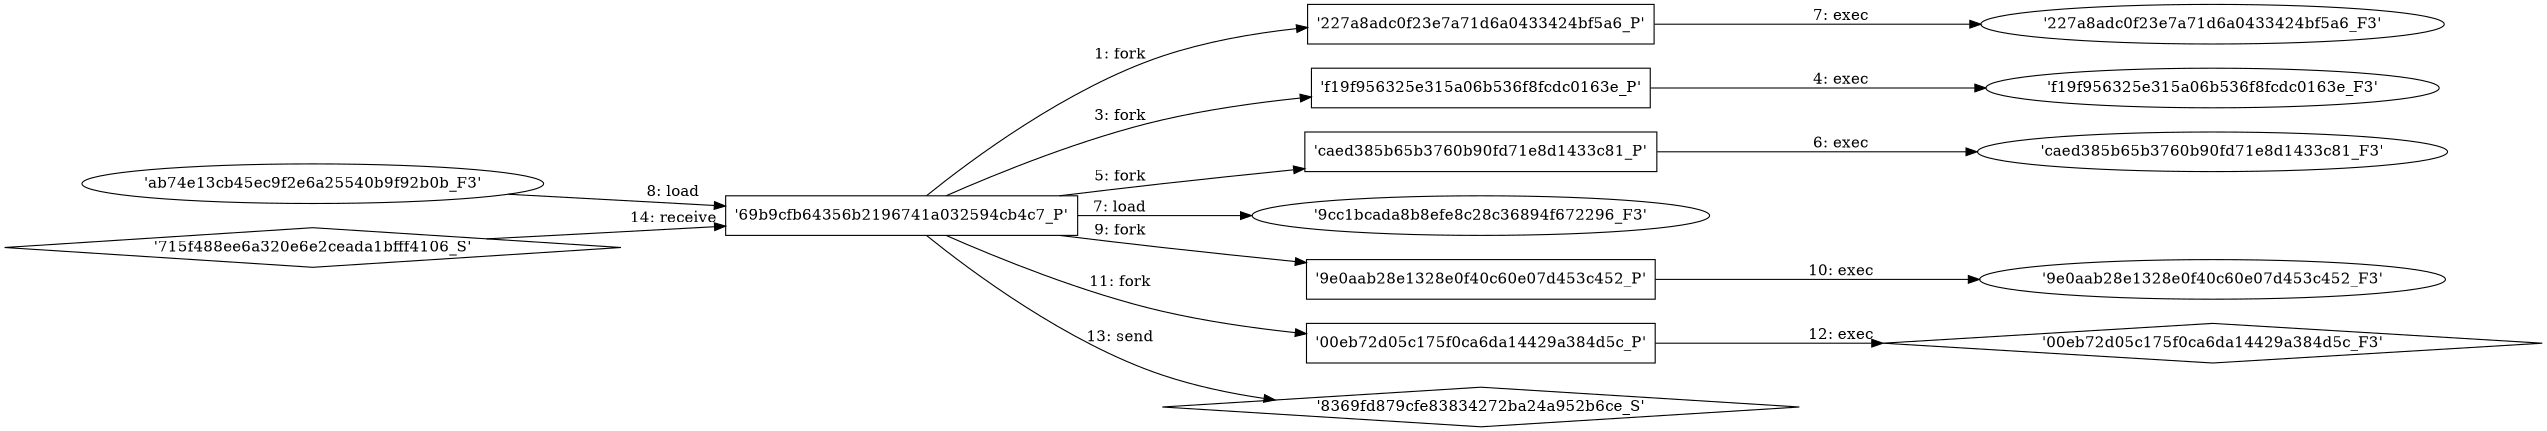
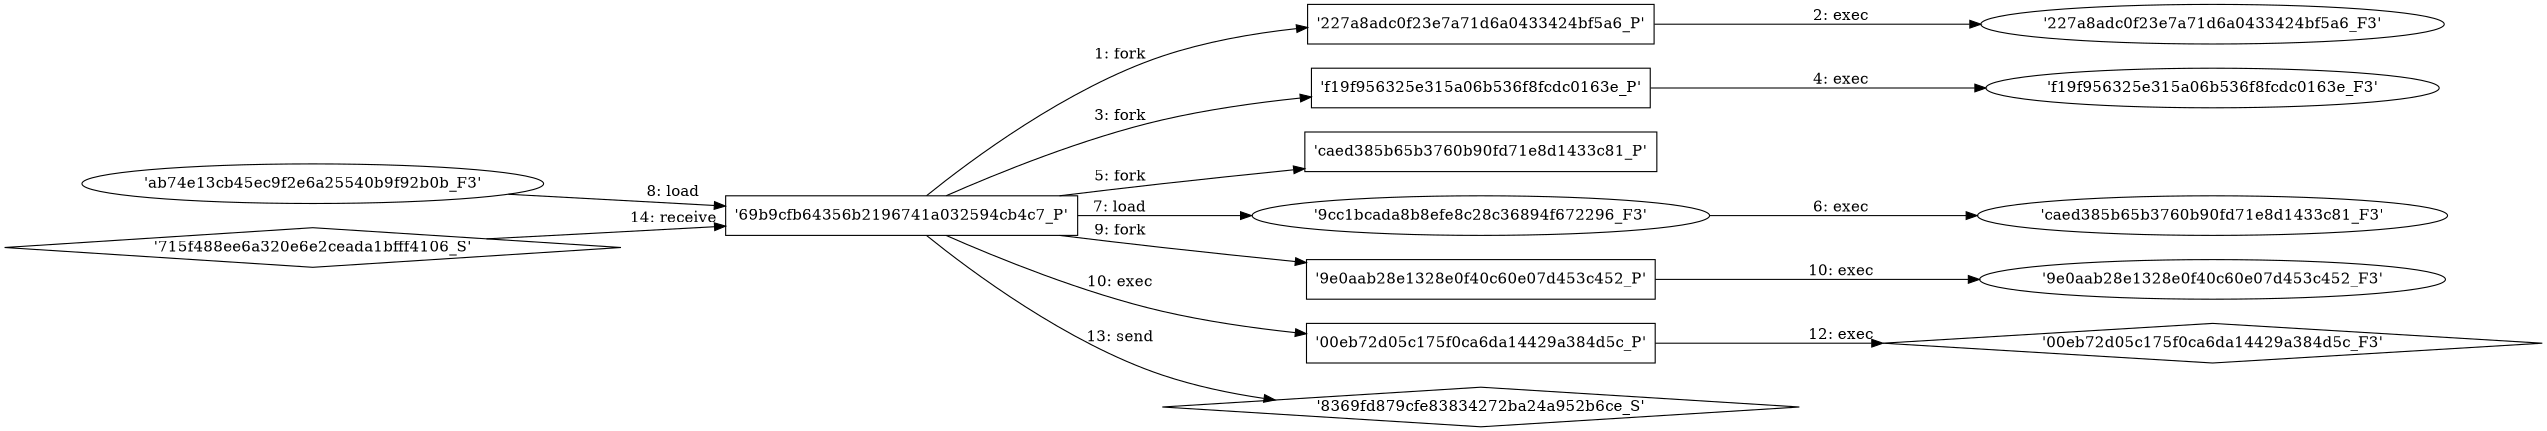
edge "'227a8adc0f23e7a71d6a0433424bf5a6_P'" -> "'227a8adc0f23e7a71d6a0433424bf5a6_F3'": label "7: exec" -> "2: exec"
edge "'caed385b65b3760b90fd71e8d1433c81_P'" -> "'caed385b65b3760b90fd71e8d1433c81_F3'": now "'9cc1bcada8b8efe8c28c36894f672296_F3'" -> "'caed385b65b3760b90fd71e8d1433c81_F3'"
edge "'69b9cfb64356b2196741a032594cb4c7_P'" -> "'00eb72d05c175f0ca6da14429a384d5c_P'": label "11: fork" -> "10: exec"
